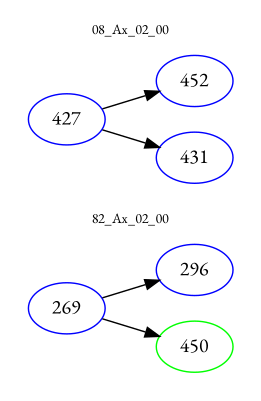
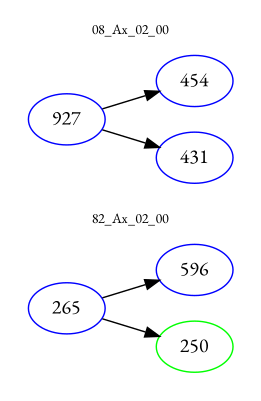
node "452": label "452" -> "454"
node "427": label "427" -> "927"
node "296": label "296" -> "596"
node "269": label "269" -> "265"
node "450": label "450" -> "250"
